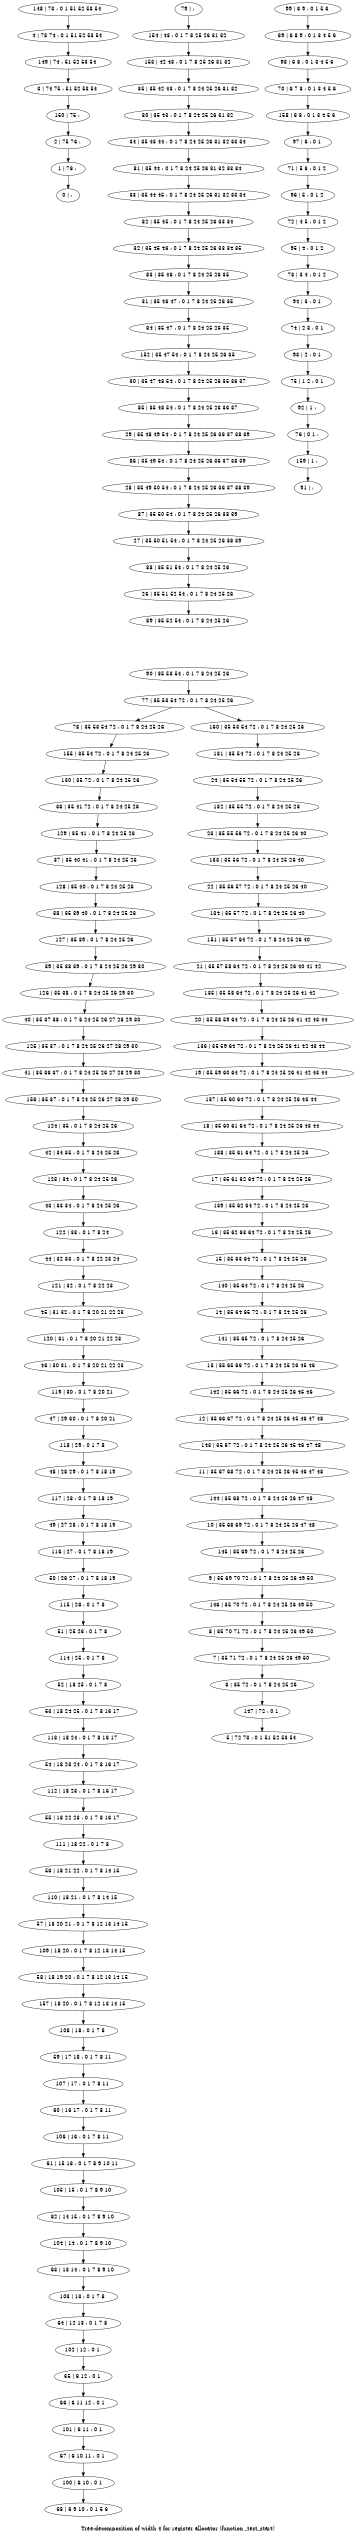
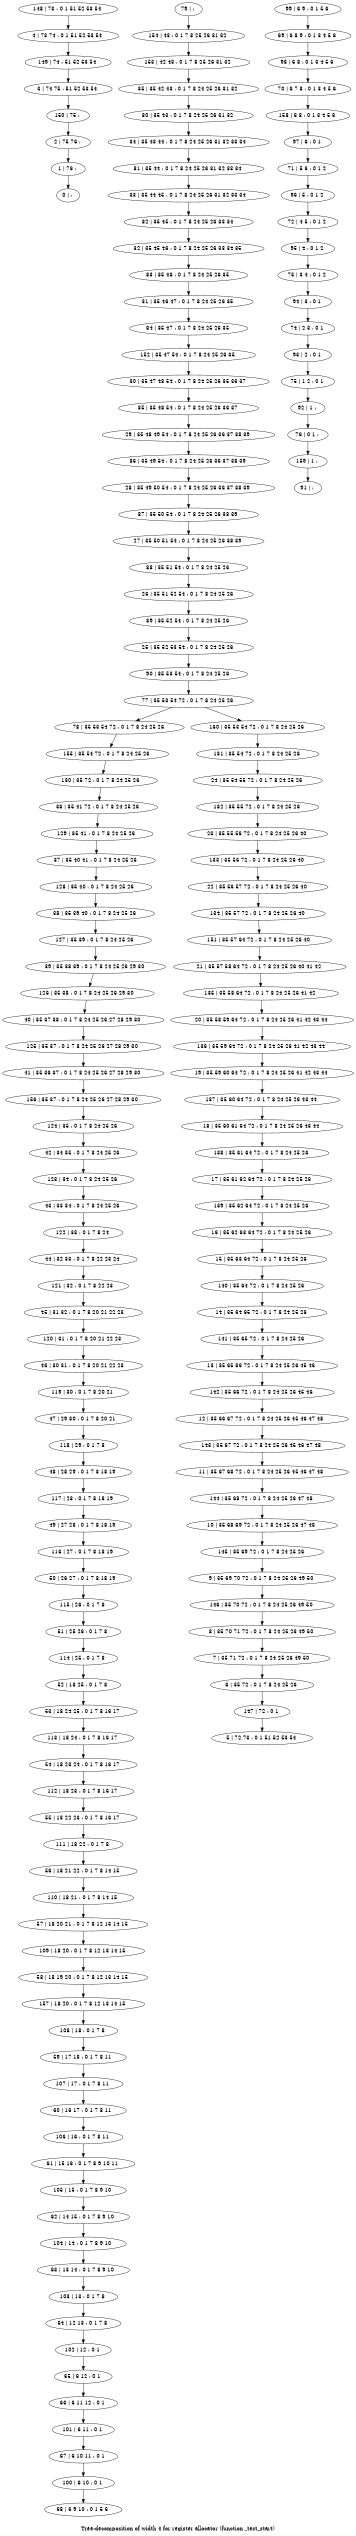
node "25 | 35 52 53 54 : 0 1 7 8 24 25 26": added
edge "131 | 35 54 72 : 0 1 7 8 24 25 26" -> "24 | 35 54 55 72 : 0 1 7 8 24 25 26": added
